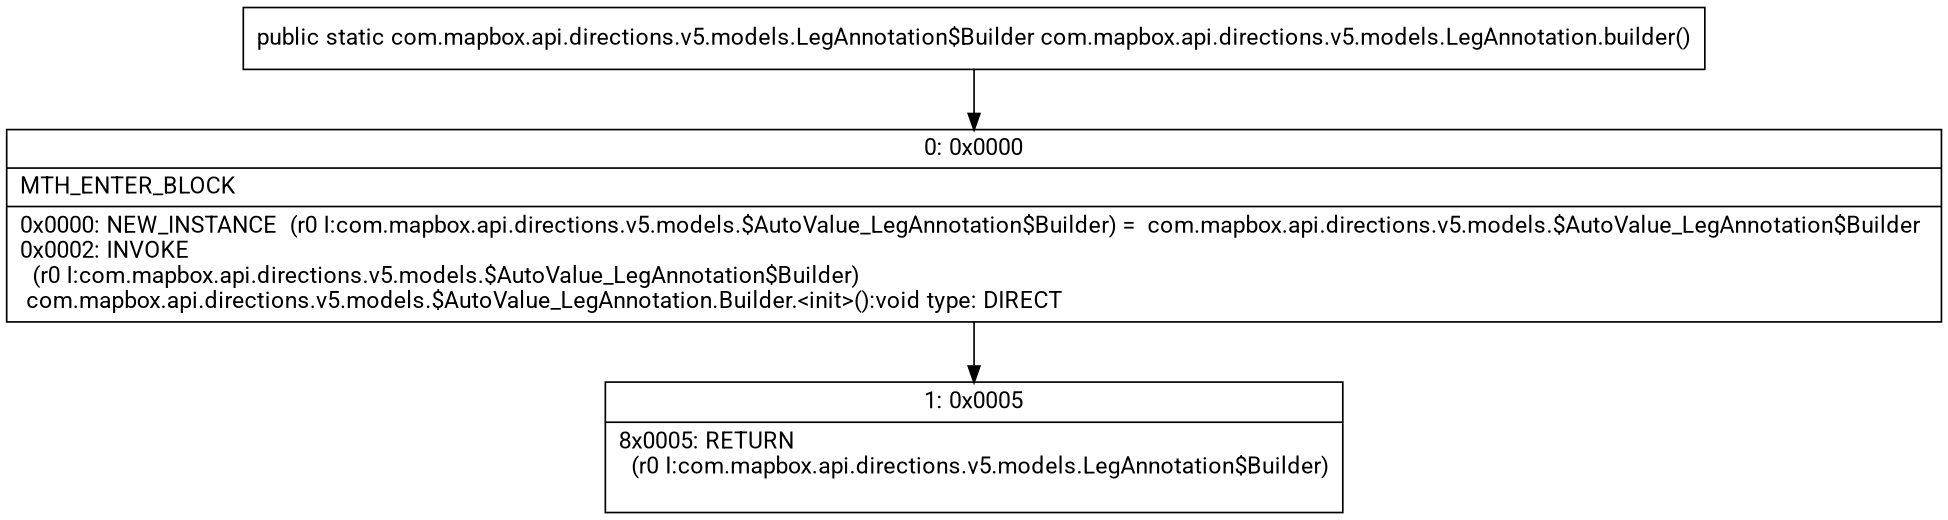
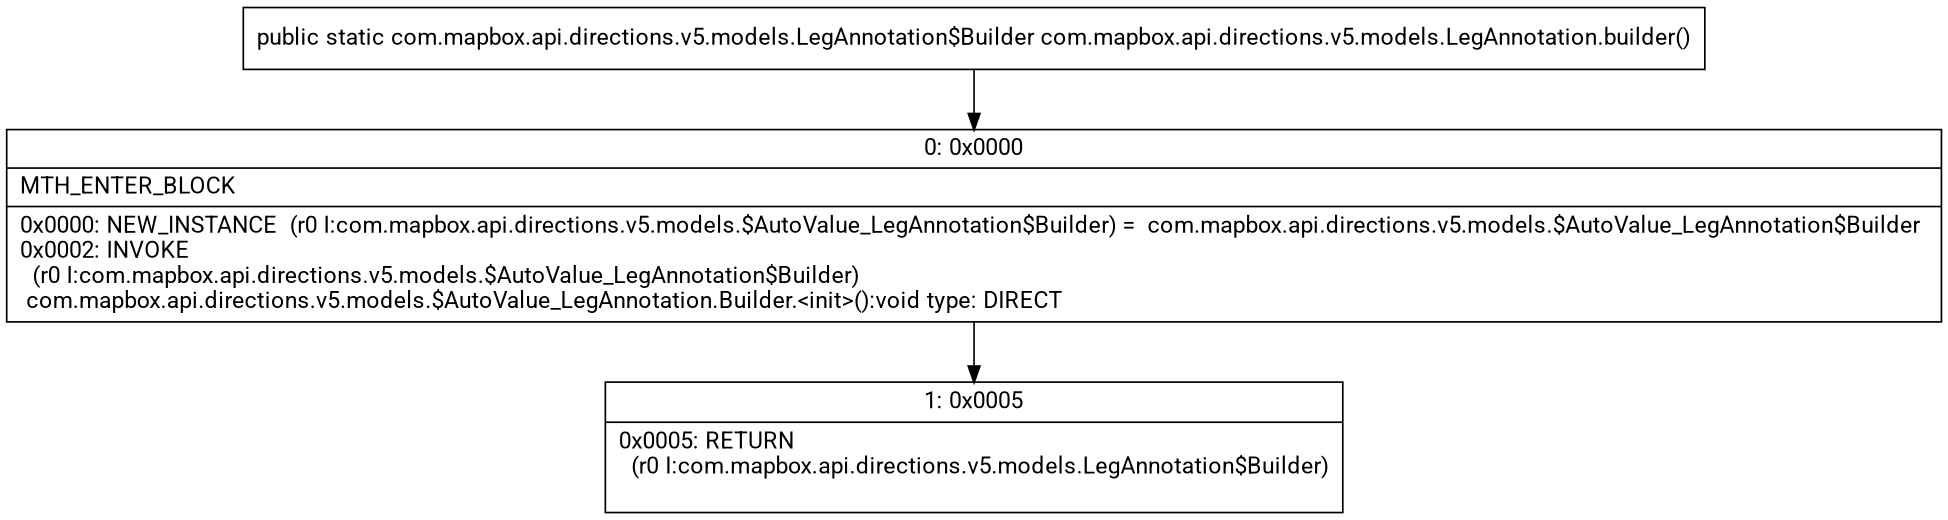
node "1: 0x0005": text "8x0005: RETURN" -> "0x0005: RETURN"
